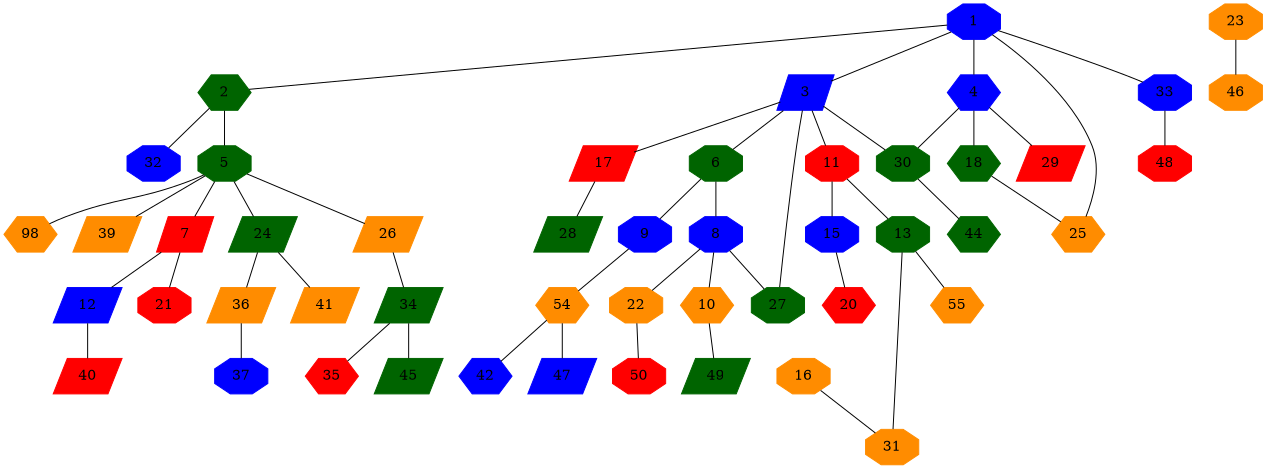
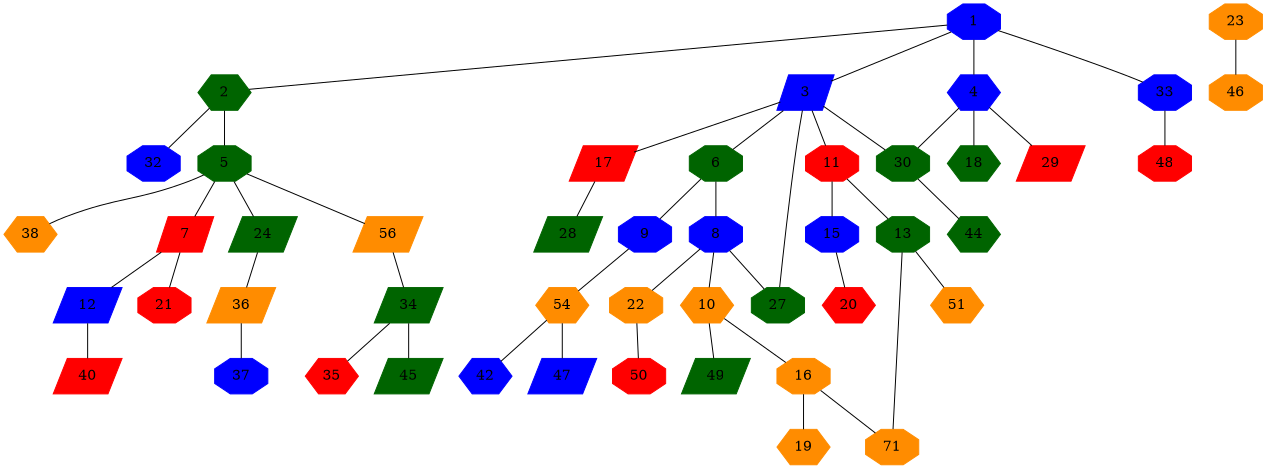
node "98": label "98" -> "38"
node "39": removed
node "26": label "26" -> "56"
node "25": removed
node "41": removed
node "55": label "55" -> "51"
edge "10" -- "16": added
node "19": added
node "31": label "31" -> "71"
